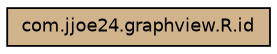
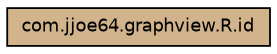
node "com.jjoe24.graphview.R.id": label "com.jjoe24.graphview.R.id" -> "com.jjoe64.graphview.R.id"
